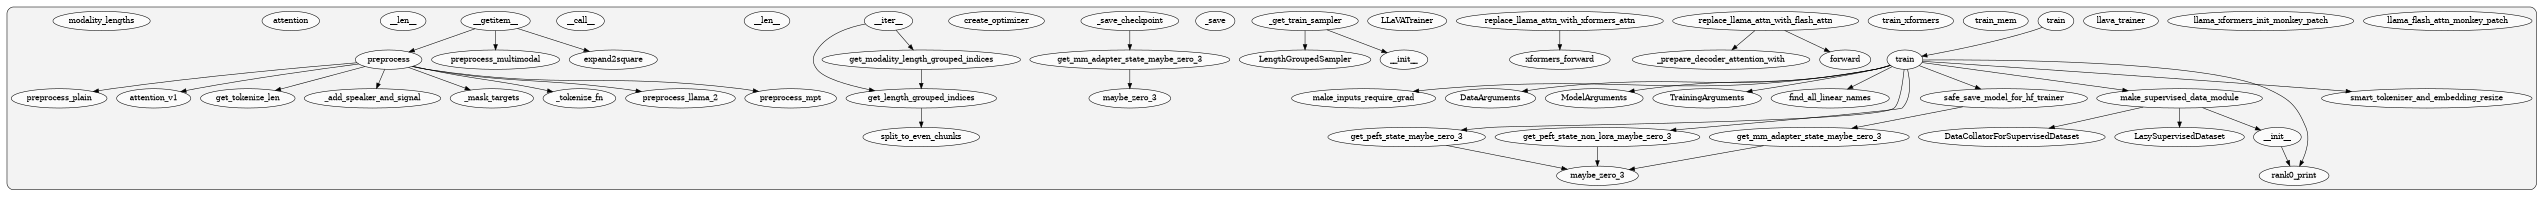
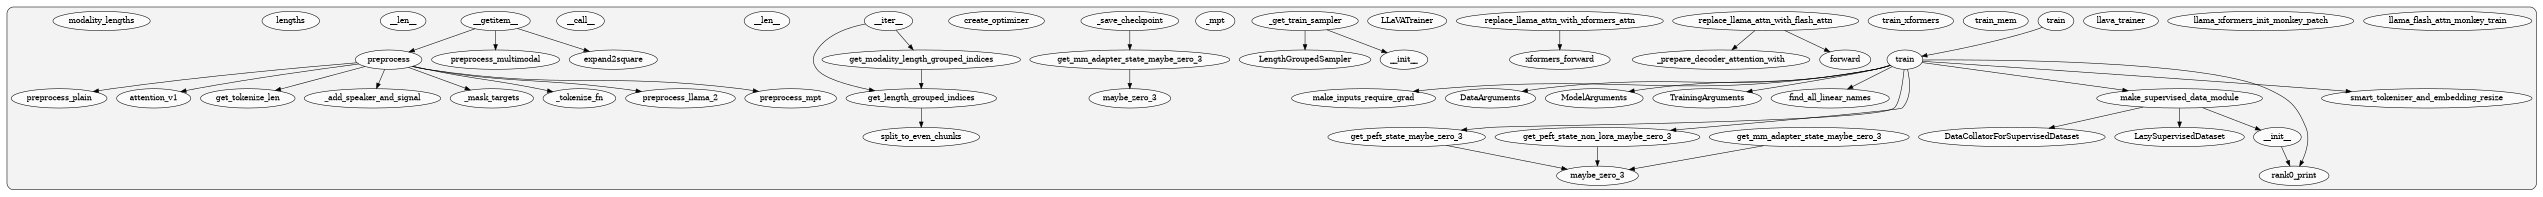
node "attention": label "attention" -> "lengths"
node "_save": label "_save" -> "_mpt"
node "llama_flash_attn_monkey_patch": label "llama_flash_attn_monkey_patch" -> "llama_flash_attn_monkey_train"
node "safe_save_model_for_hf_trainer": removed
